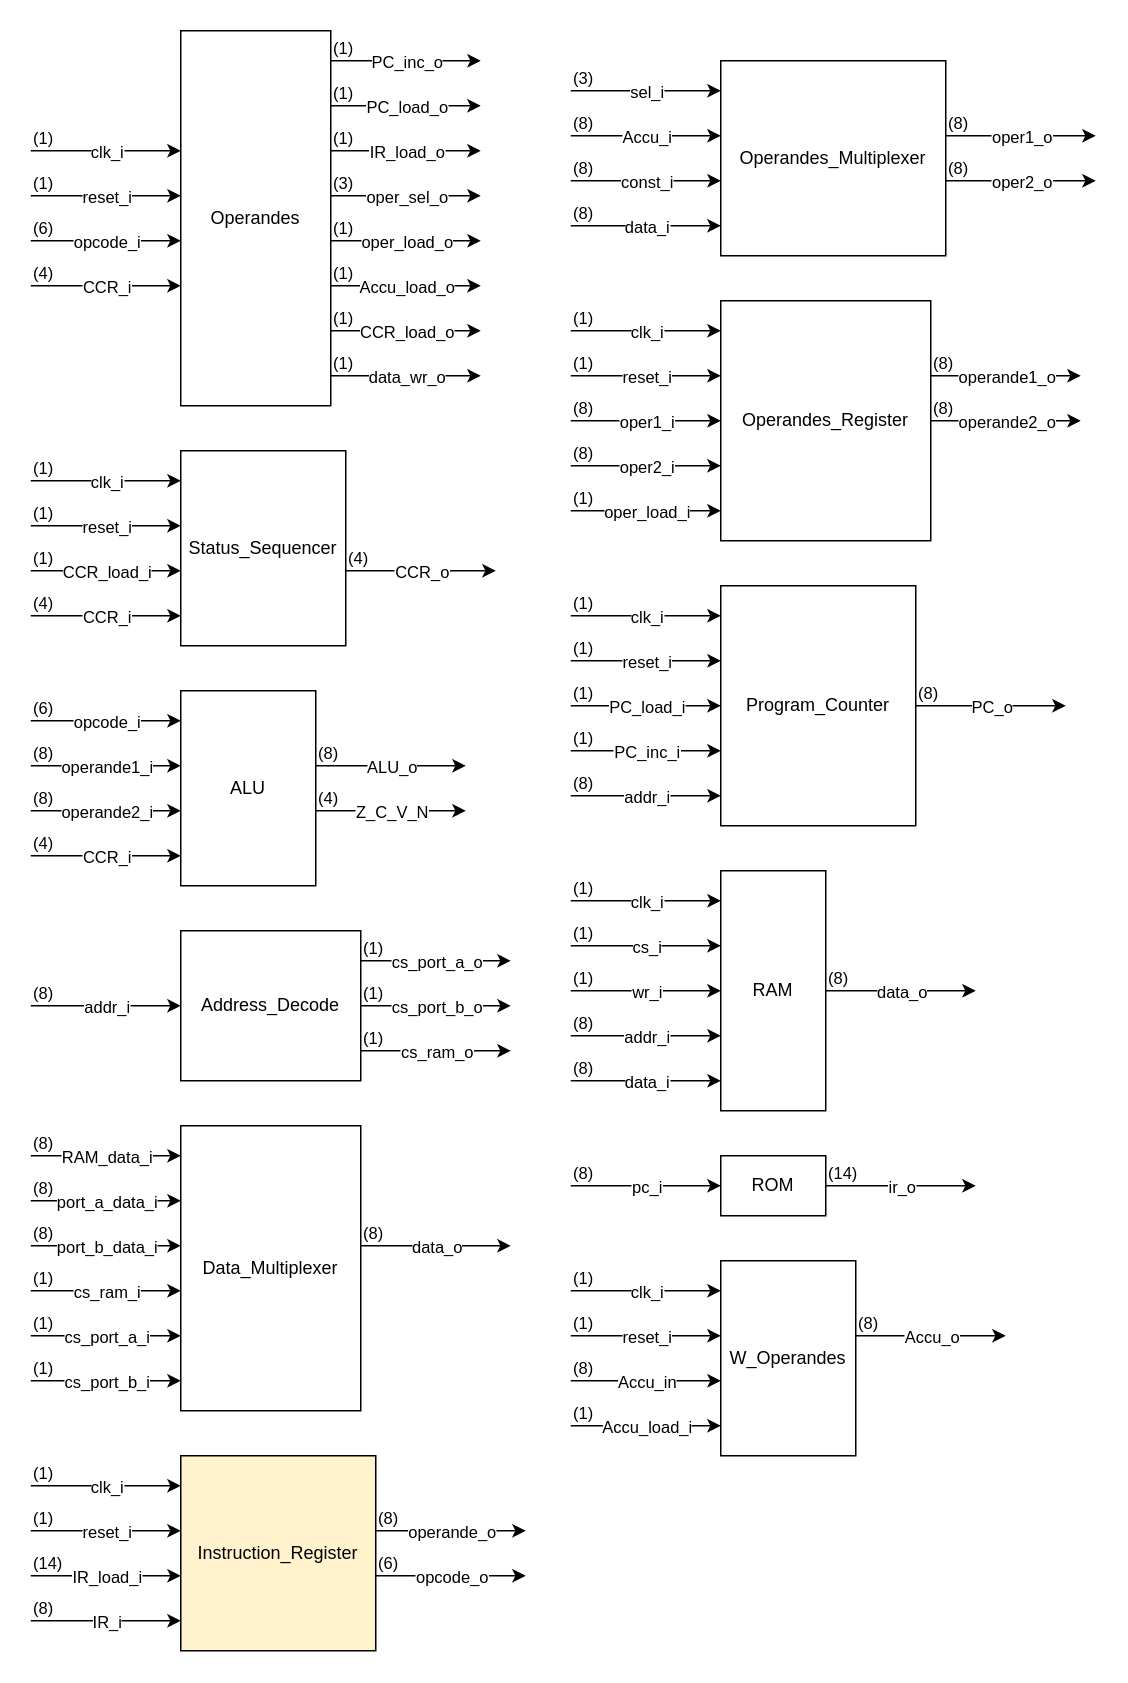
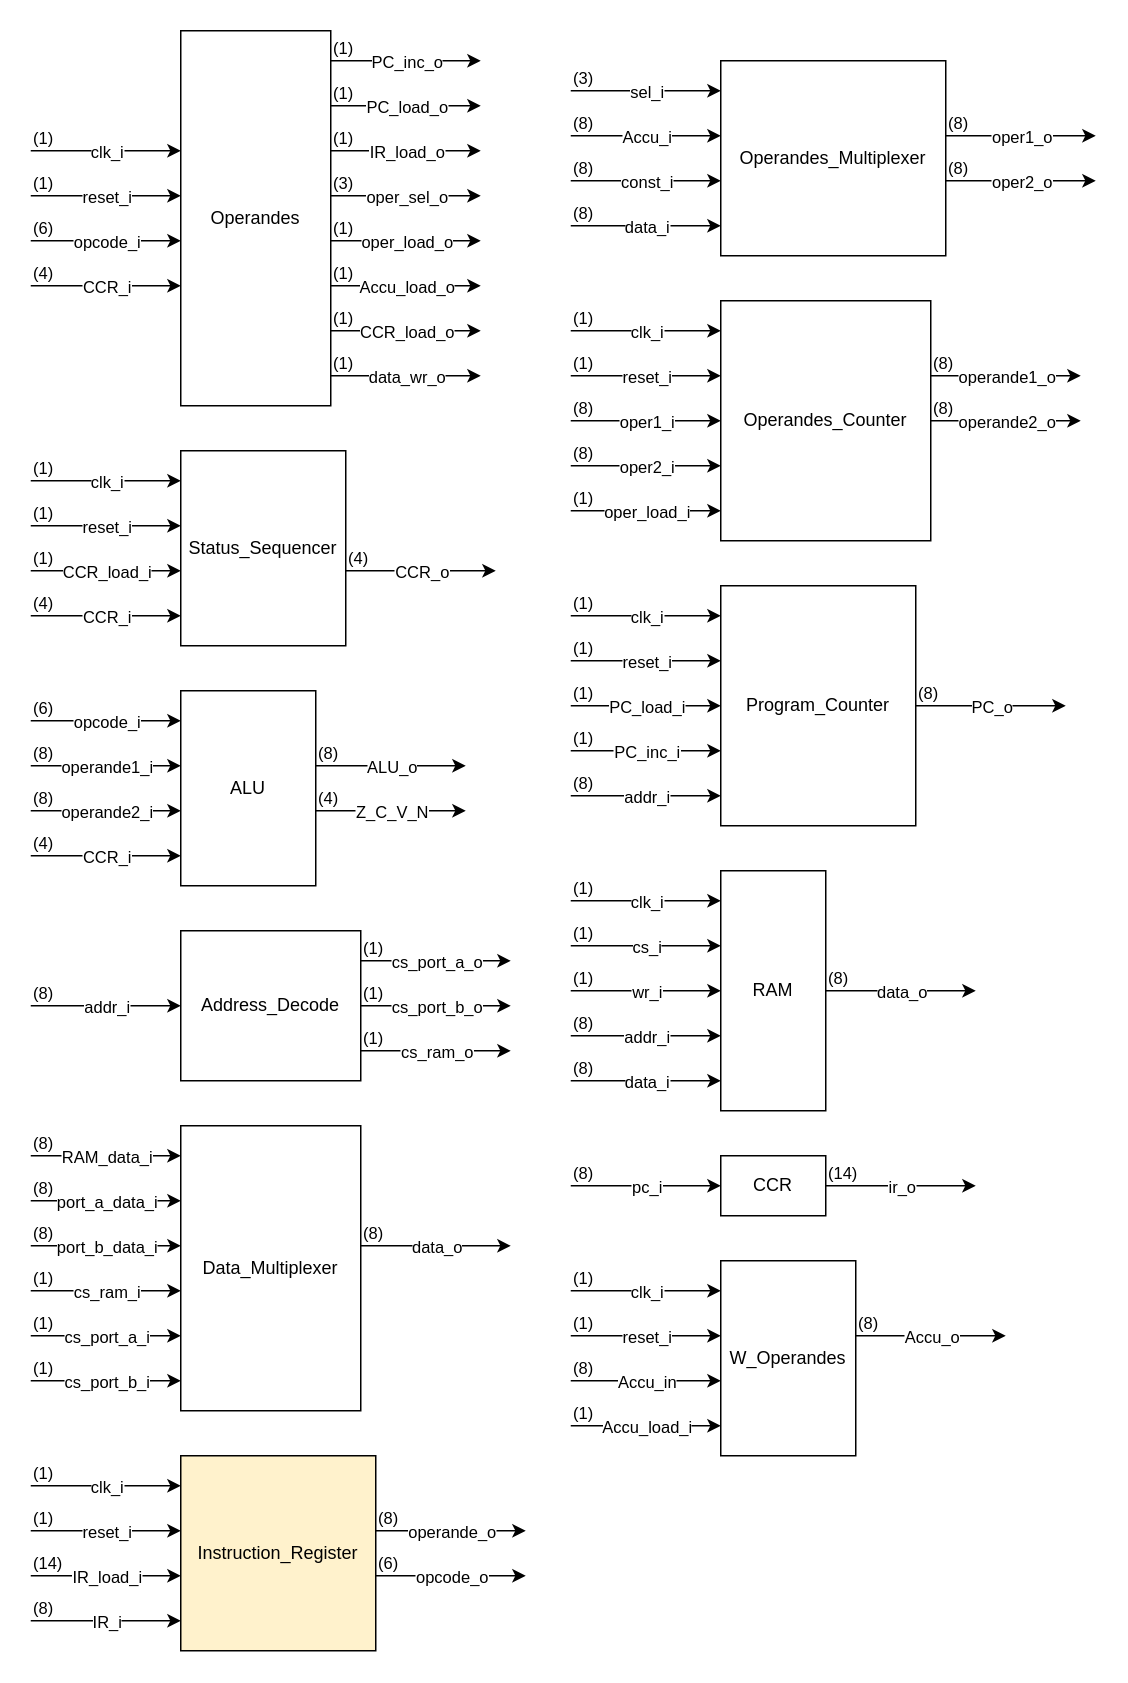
node "Operandes_Register": label "Operandes_Register" -> "Operandes_Counter"
node "ROM": label "ROM" -> "CCR"
